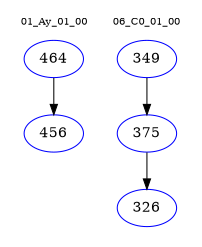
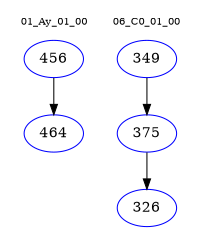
edge "464" -> "456": reversed
